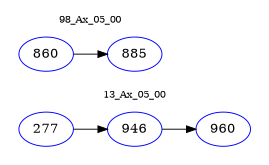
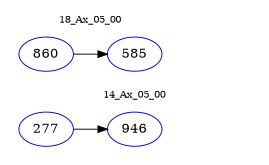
cluster "98_Ax_05_00": label "98_Ax_05_00" -> "18_Ax_05_00"
node "885": label "885" -> "585"
cluster "13_Ax_05_00": label "13_Ax_05_00" -> "14_Ax_05_00"
node "960": removed
